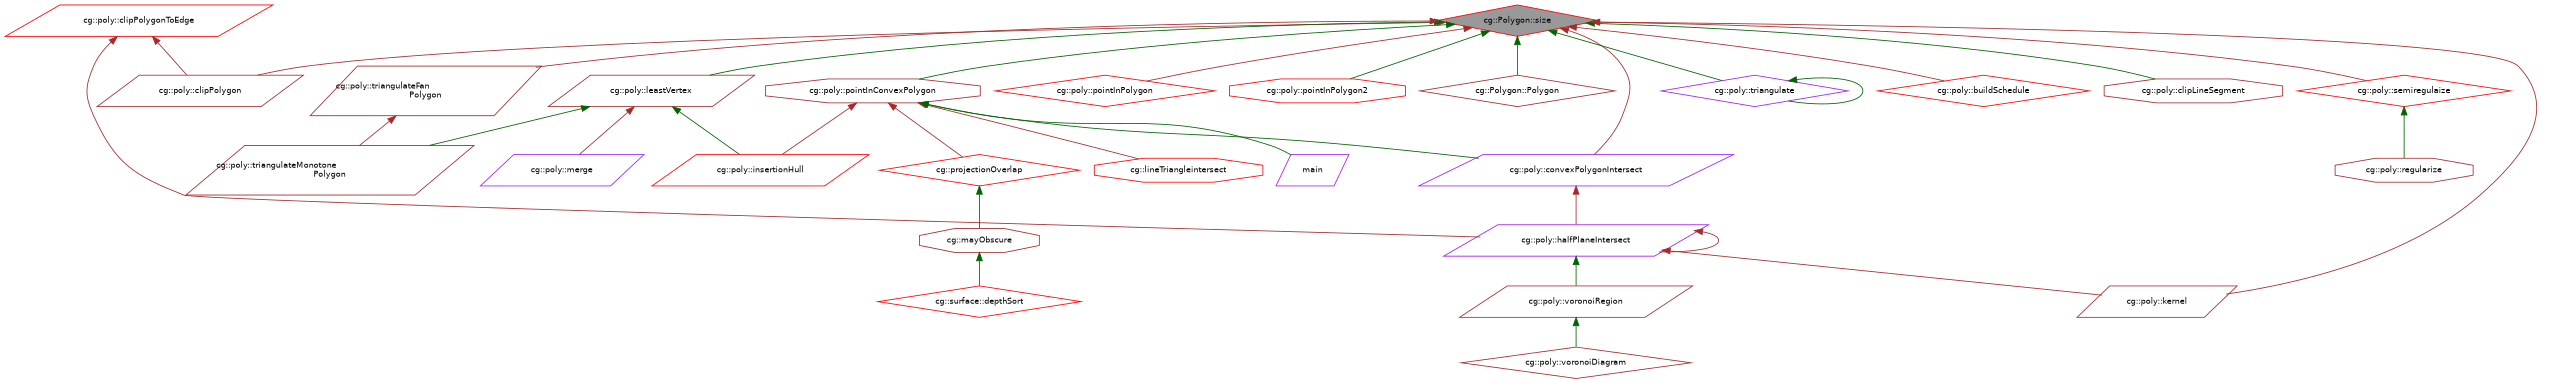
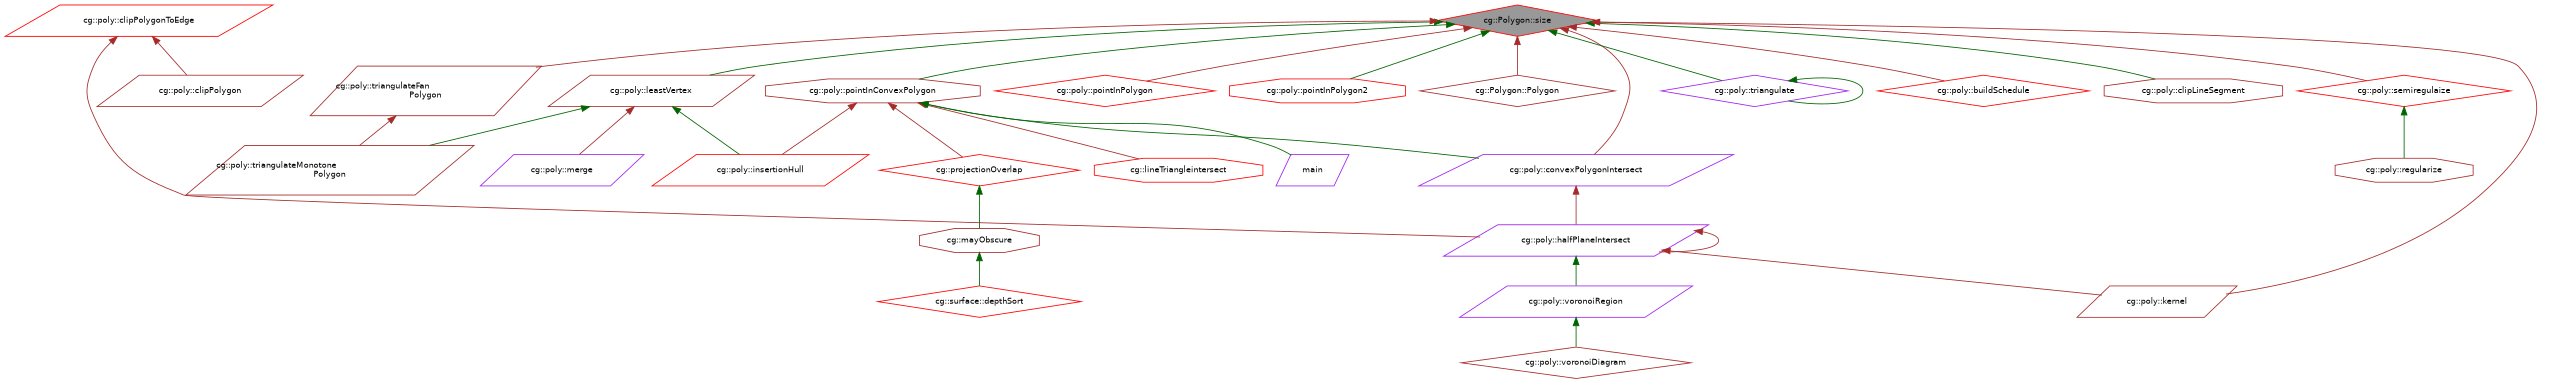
edge "cg::poly::clipPolygon" -> "cg::Polygon::size": removed
edge "cg::Polygon::Polygon" -> "cg::Polygon::size": color darkgreen -> brown
node "cg::poly::voronoiRegion": color brown -> purple
